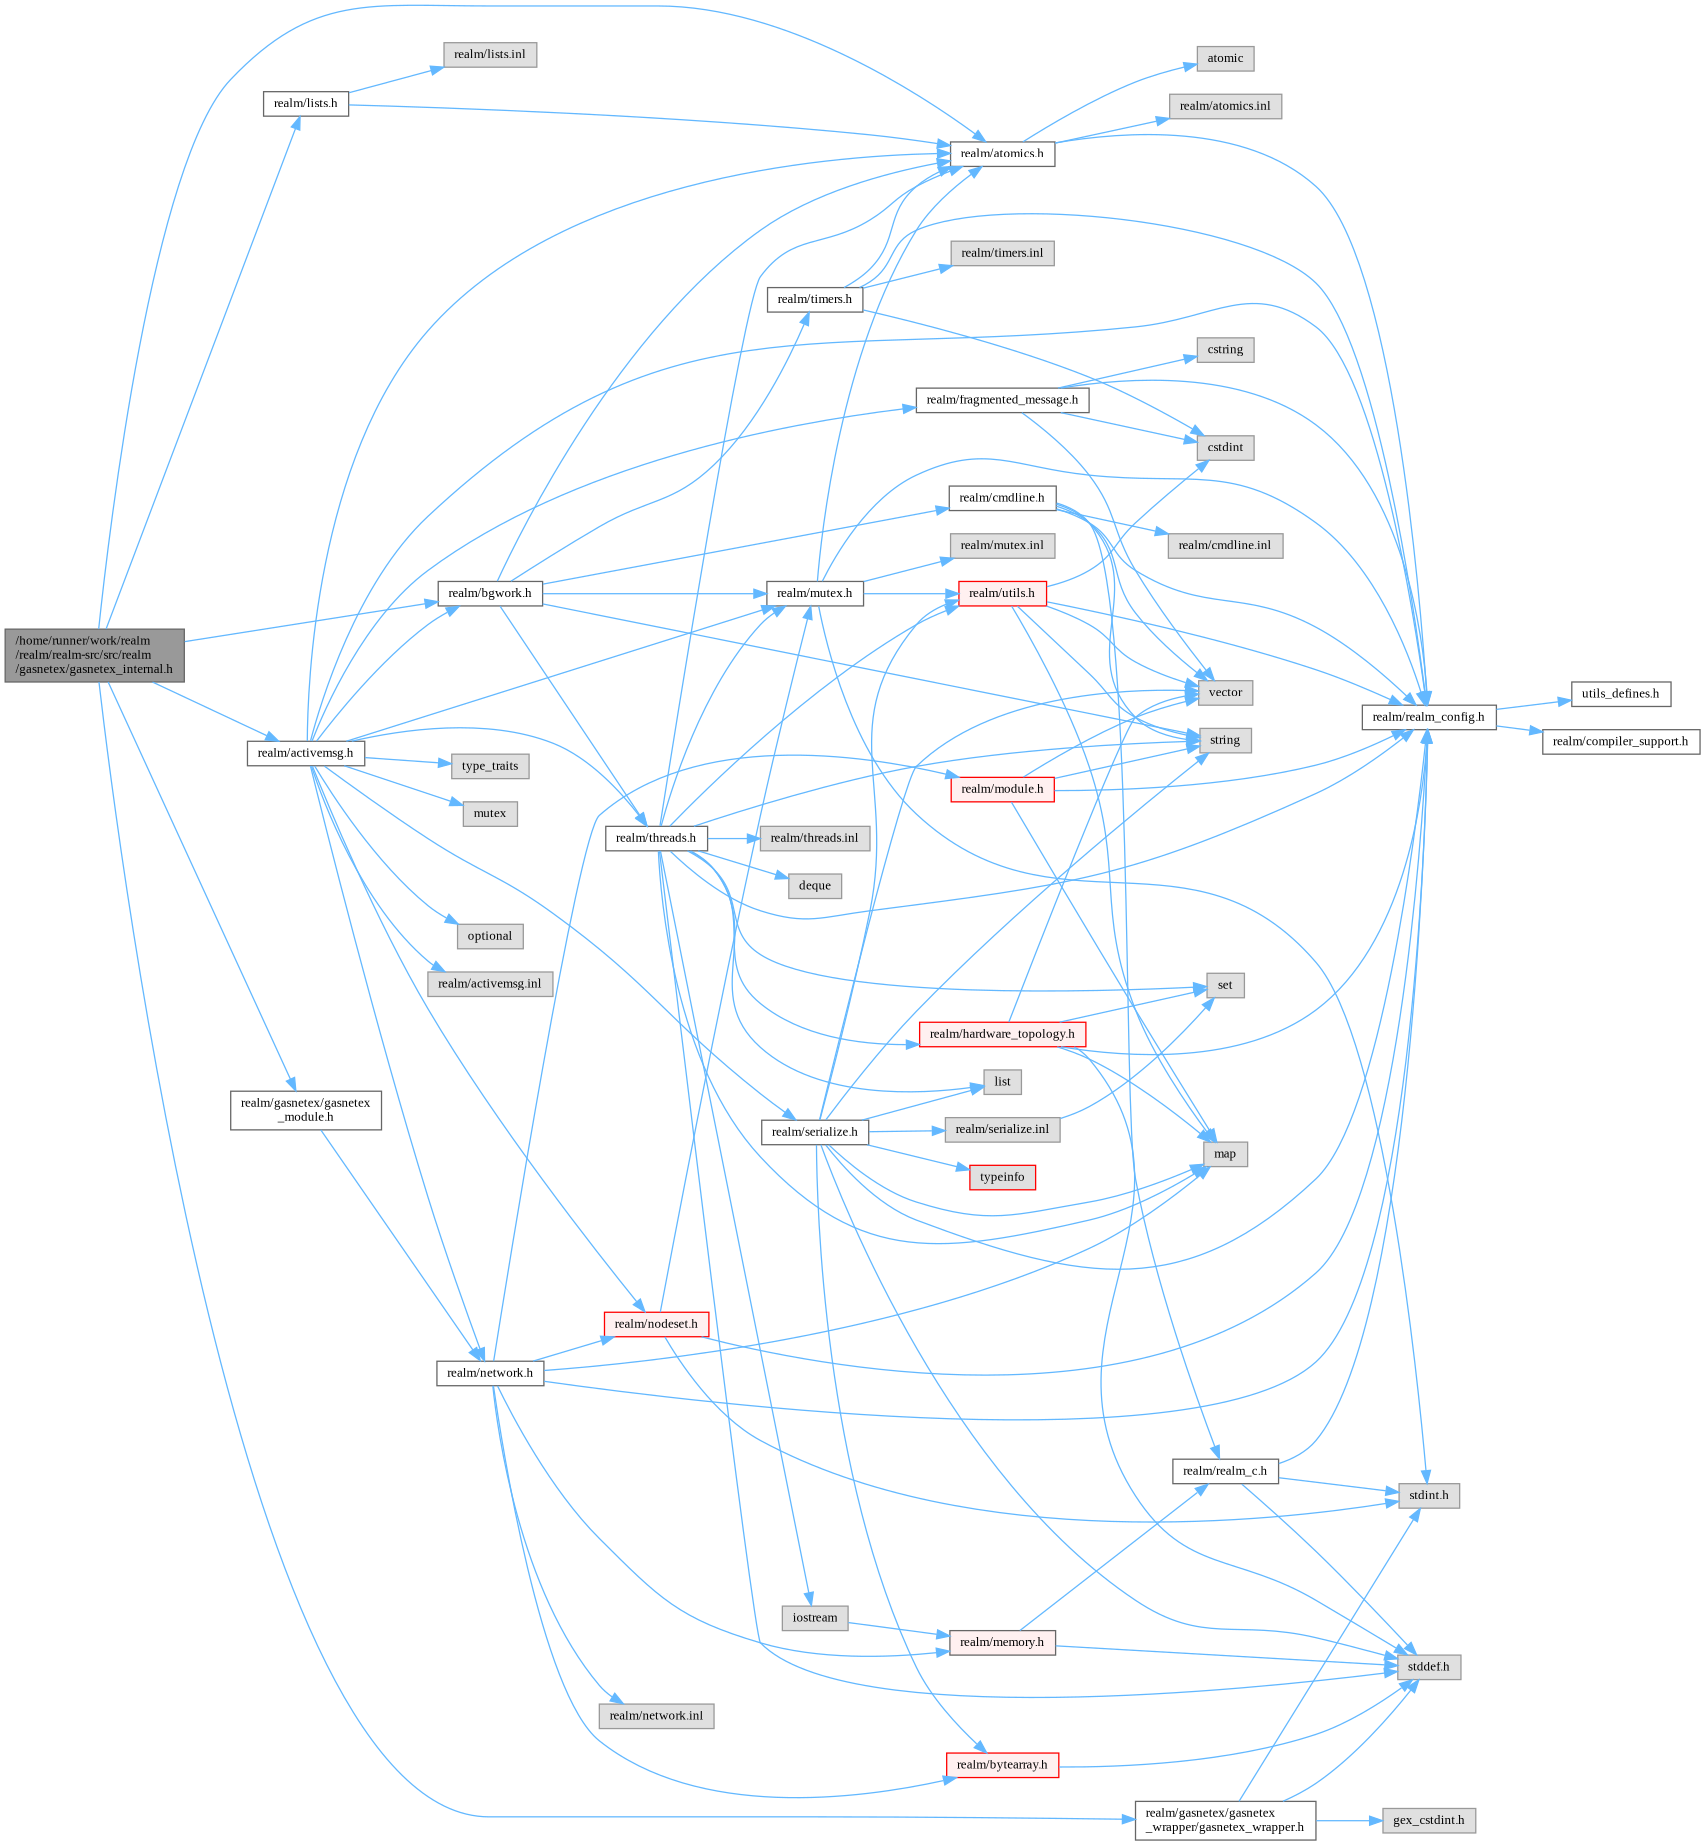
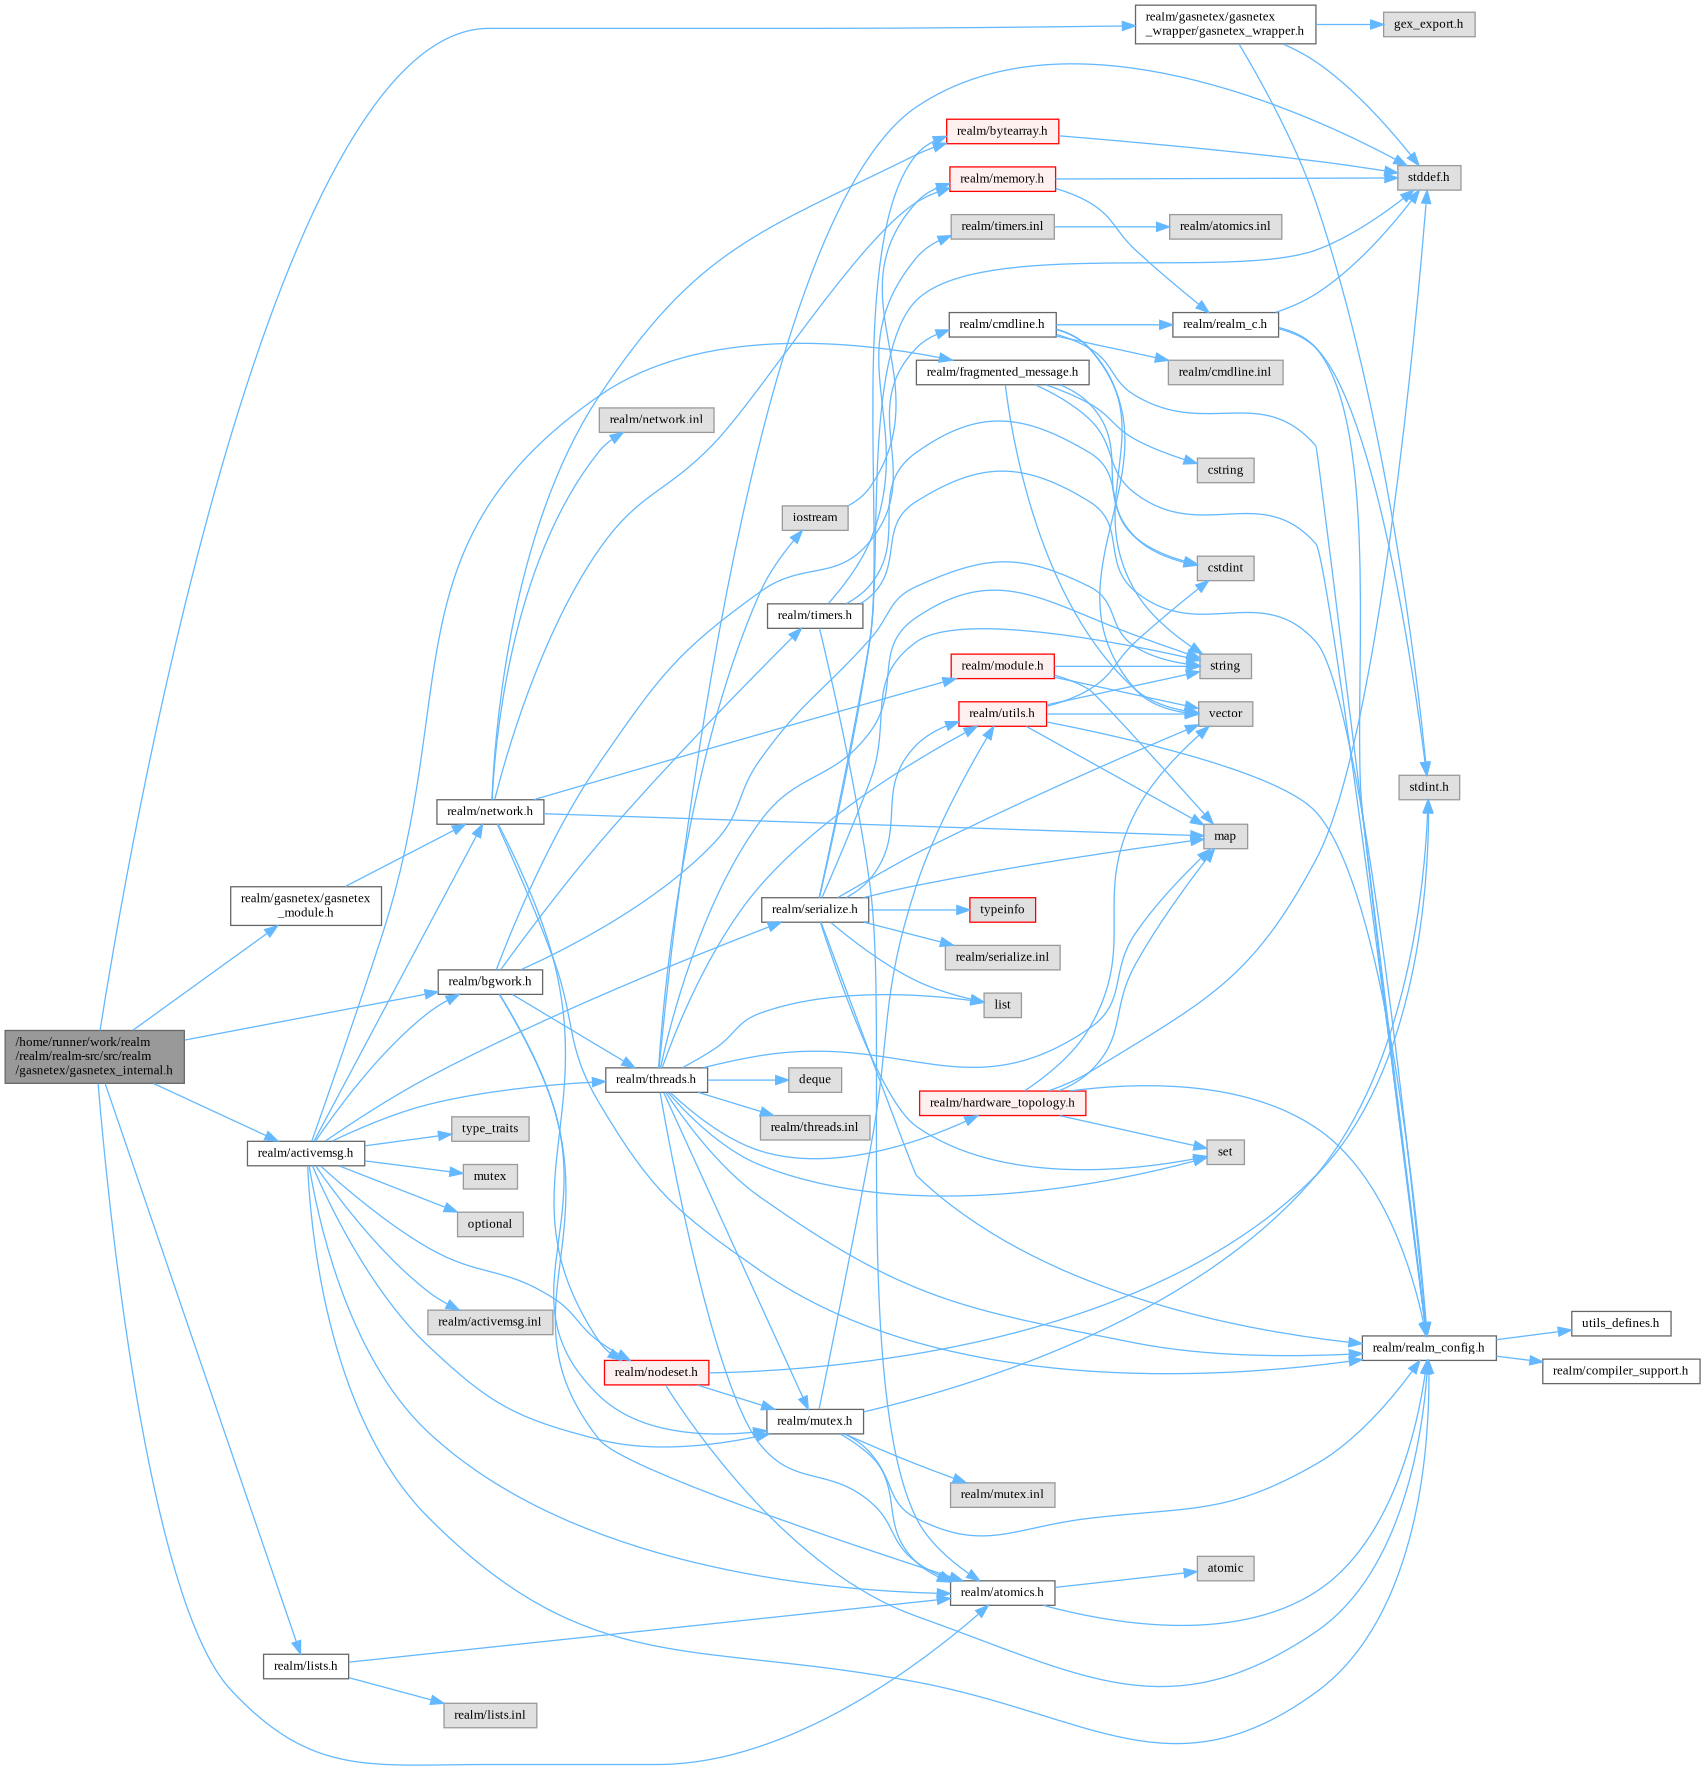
edge "realm/atomics.h" -> "realm/atomics.inl": now "realm/timers.inl" -> "realm/atomics.inl"
edge "realm/module.h" -> "realm/realm_config.h": removed
edge "realm/serialize.inl" -> "set": now "realm/serialize.h" -> "set"
node "realm/memory.h": color grey40 -> red
node "gex_cstdint.h": label "gex_cstdint.h" -> "gex_export.h"
